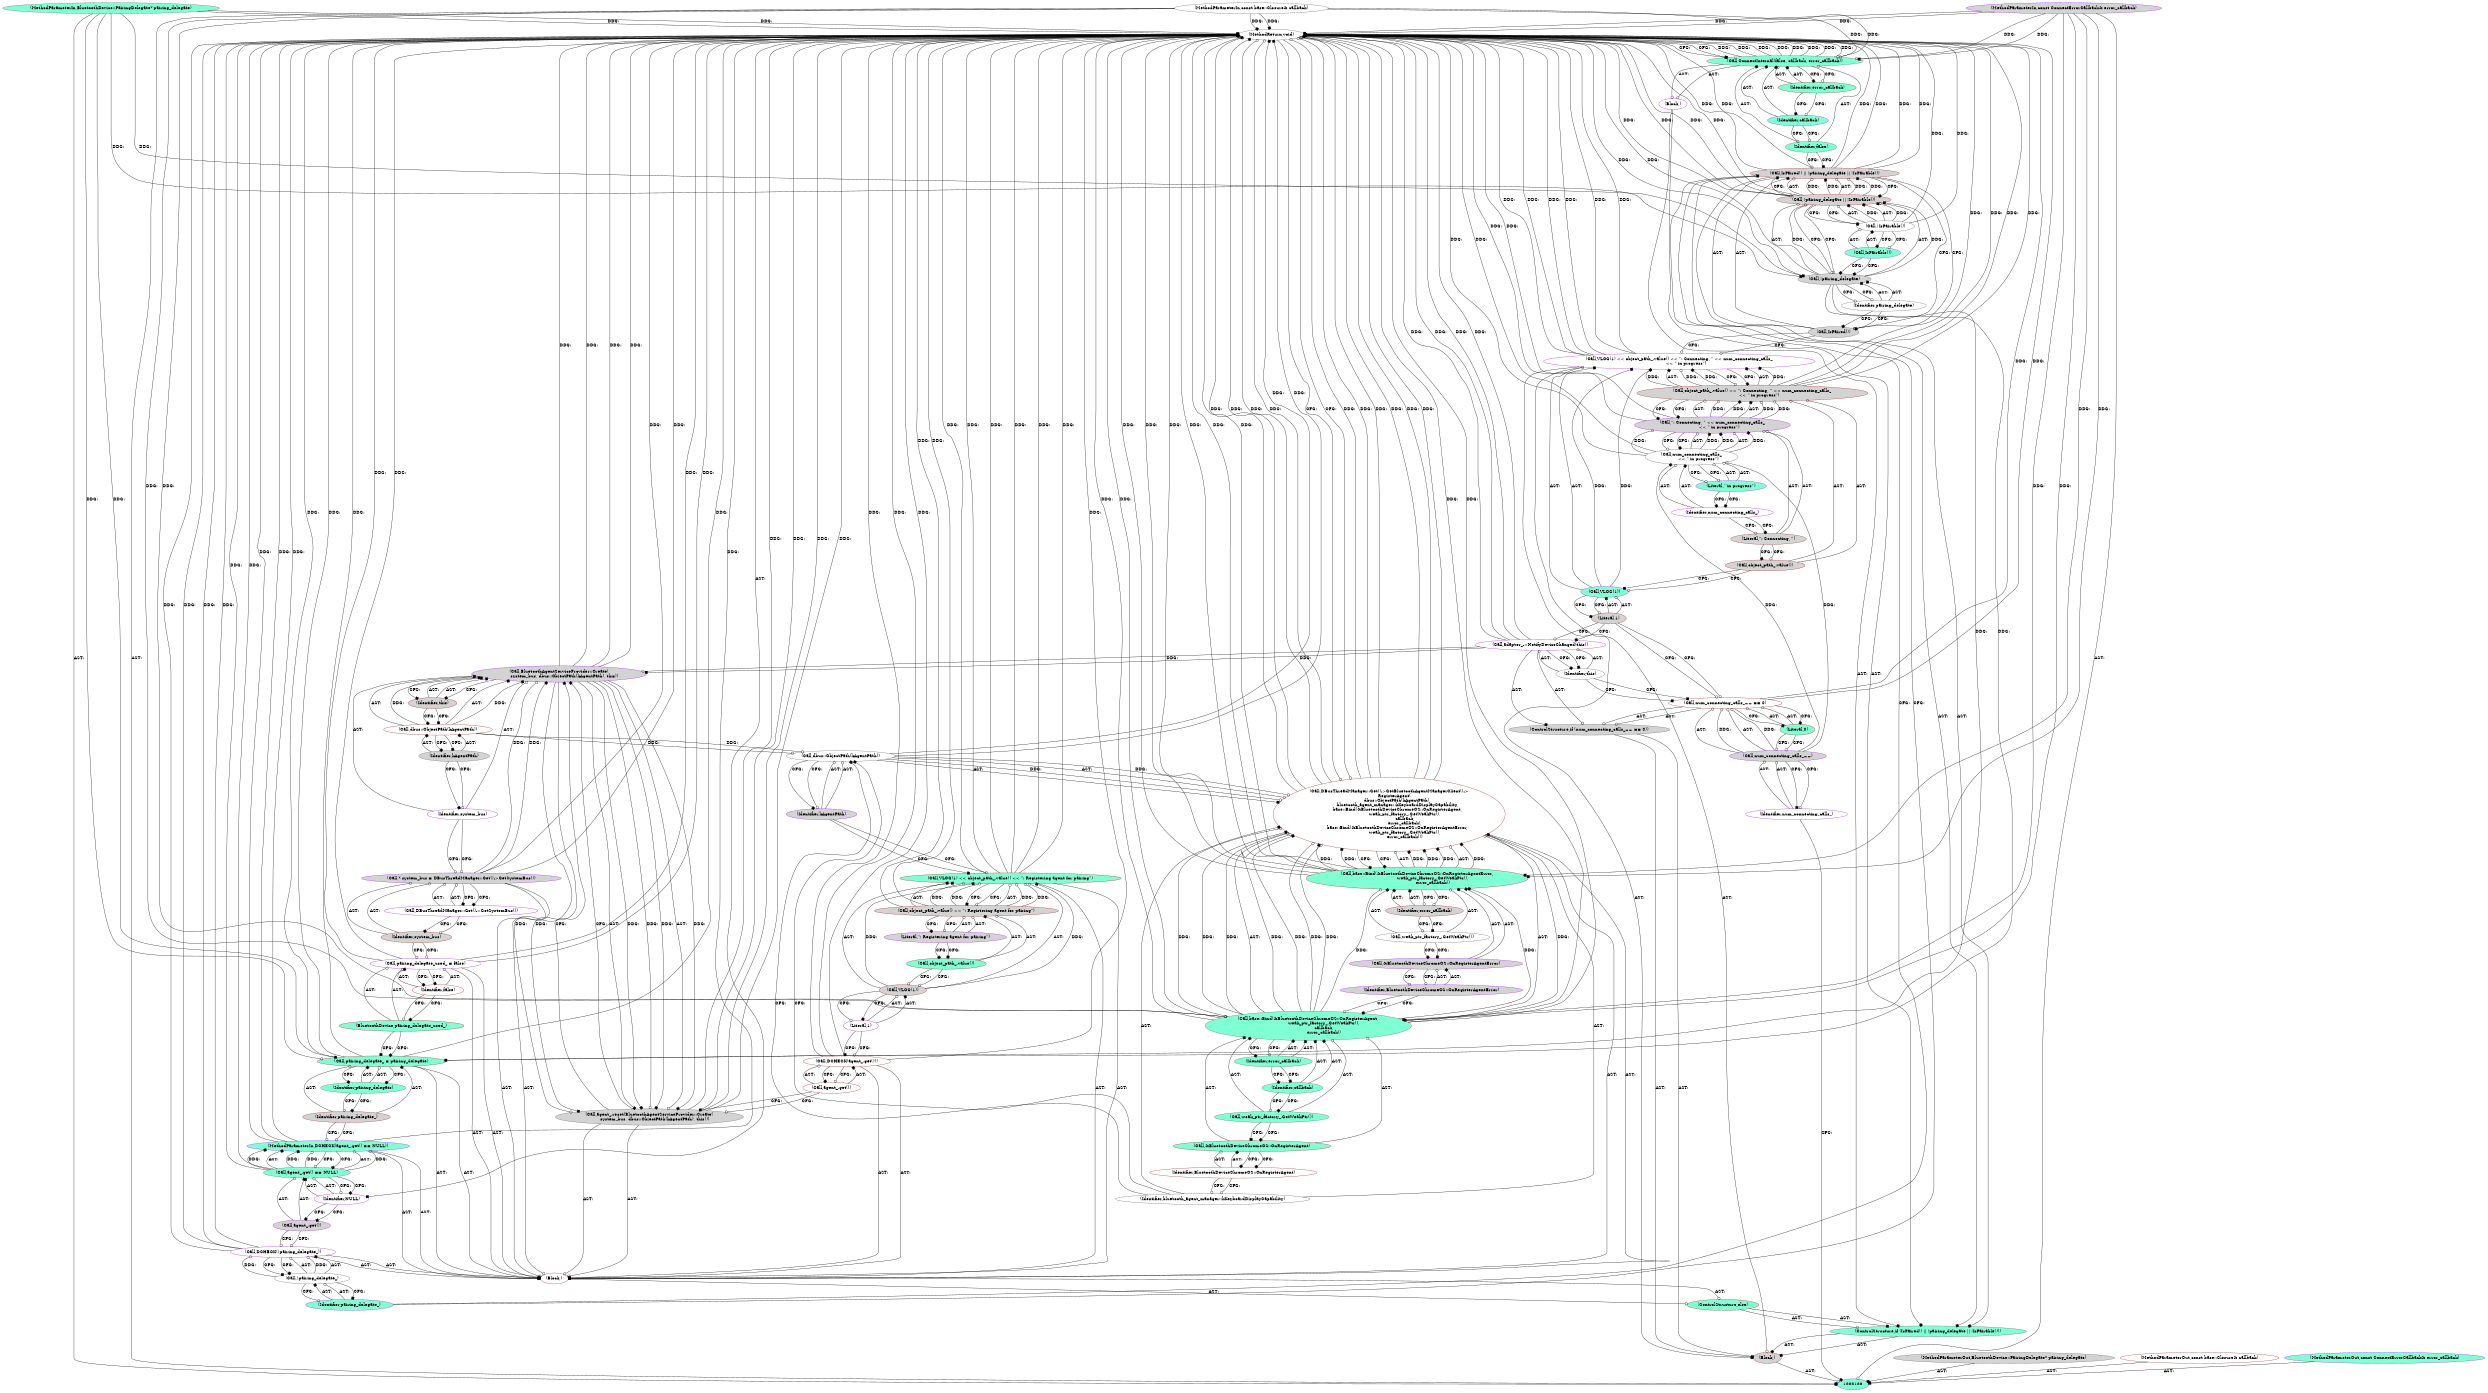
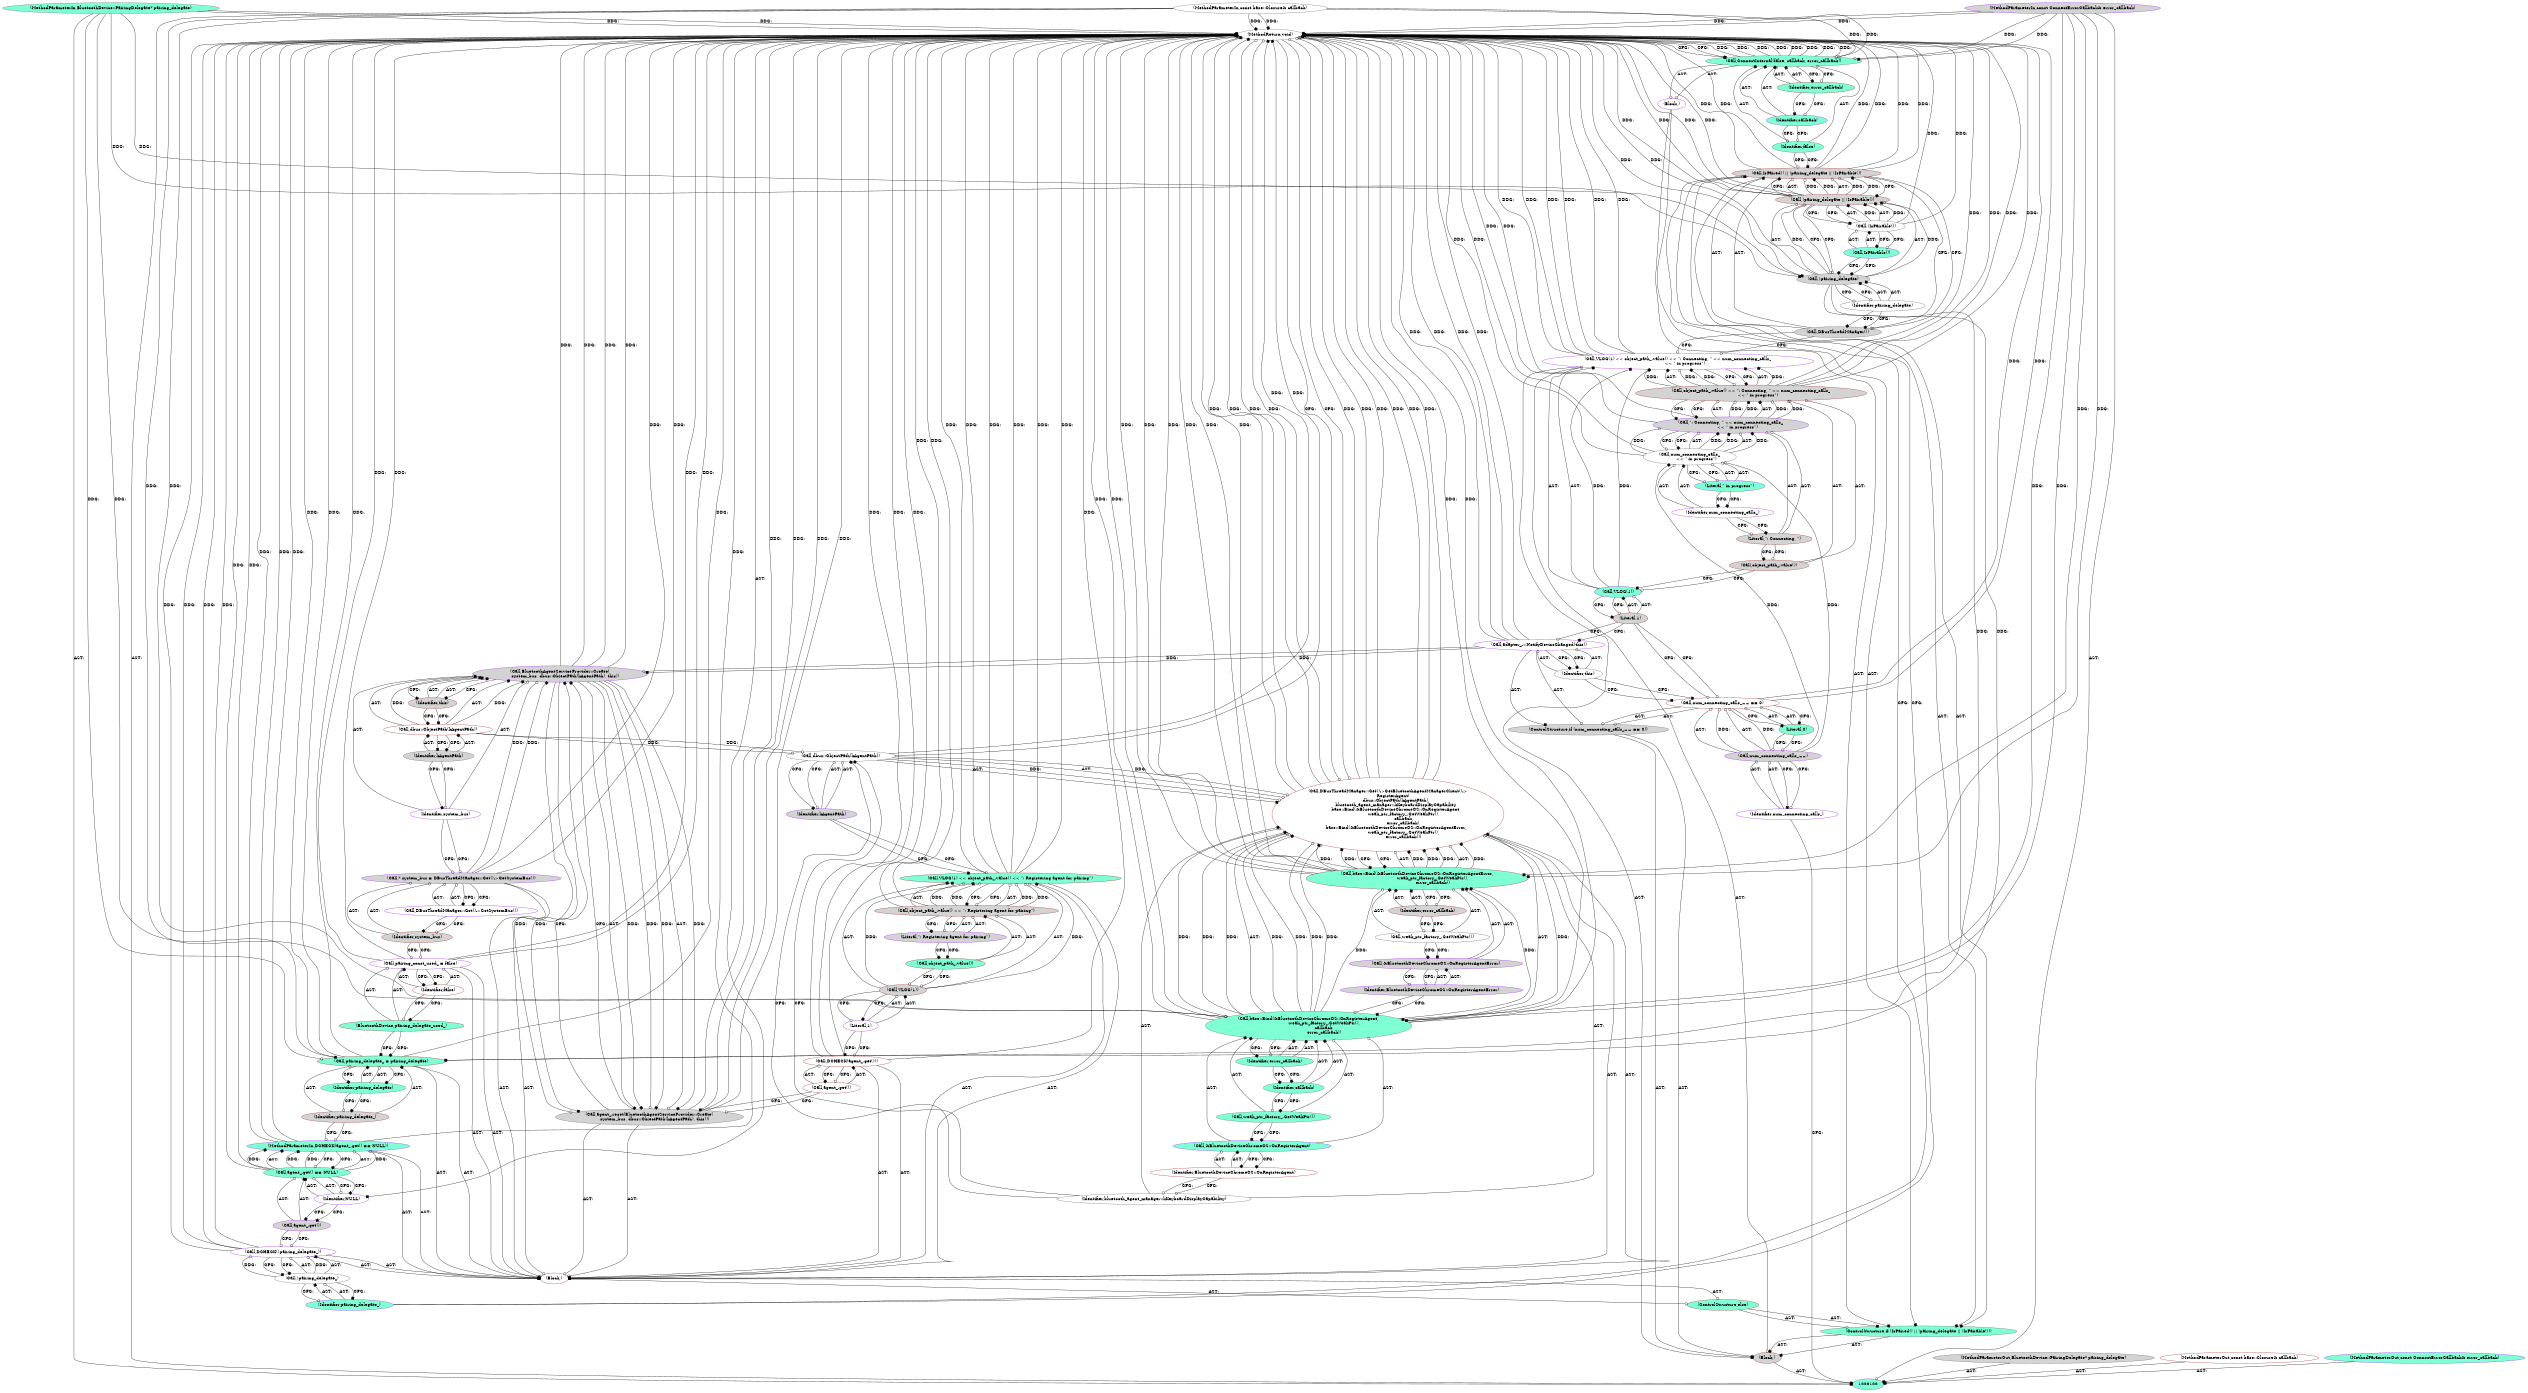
node "(Call,IsPaired())": label "(Call,IsPaired())" -> "(Call,DBusThreadManager())"
node "(Call,pairing_delegate_used_ = false)": label "(Call,pairing_delegate_used_ = false)" -> "(Call,pairing_const_used_ = false)"
node "(Call,&BluetoothDeviceChromeOS::OnRegisterAgent)": color brown -> purple
